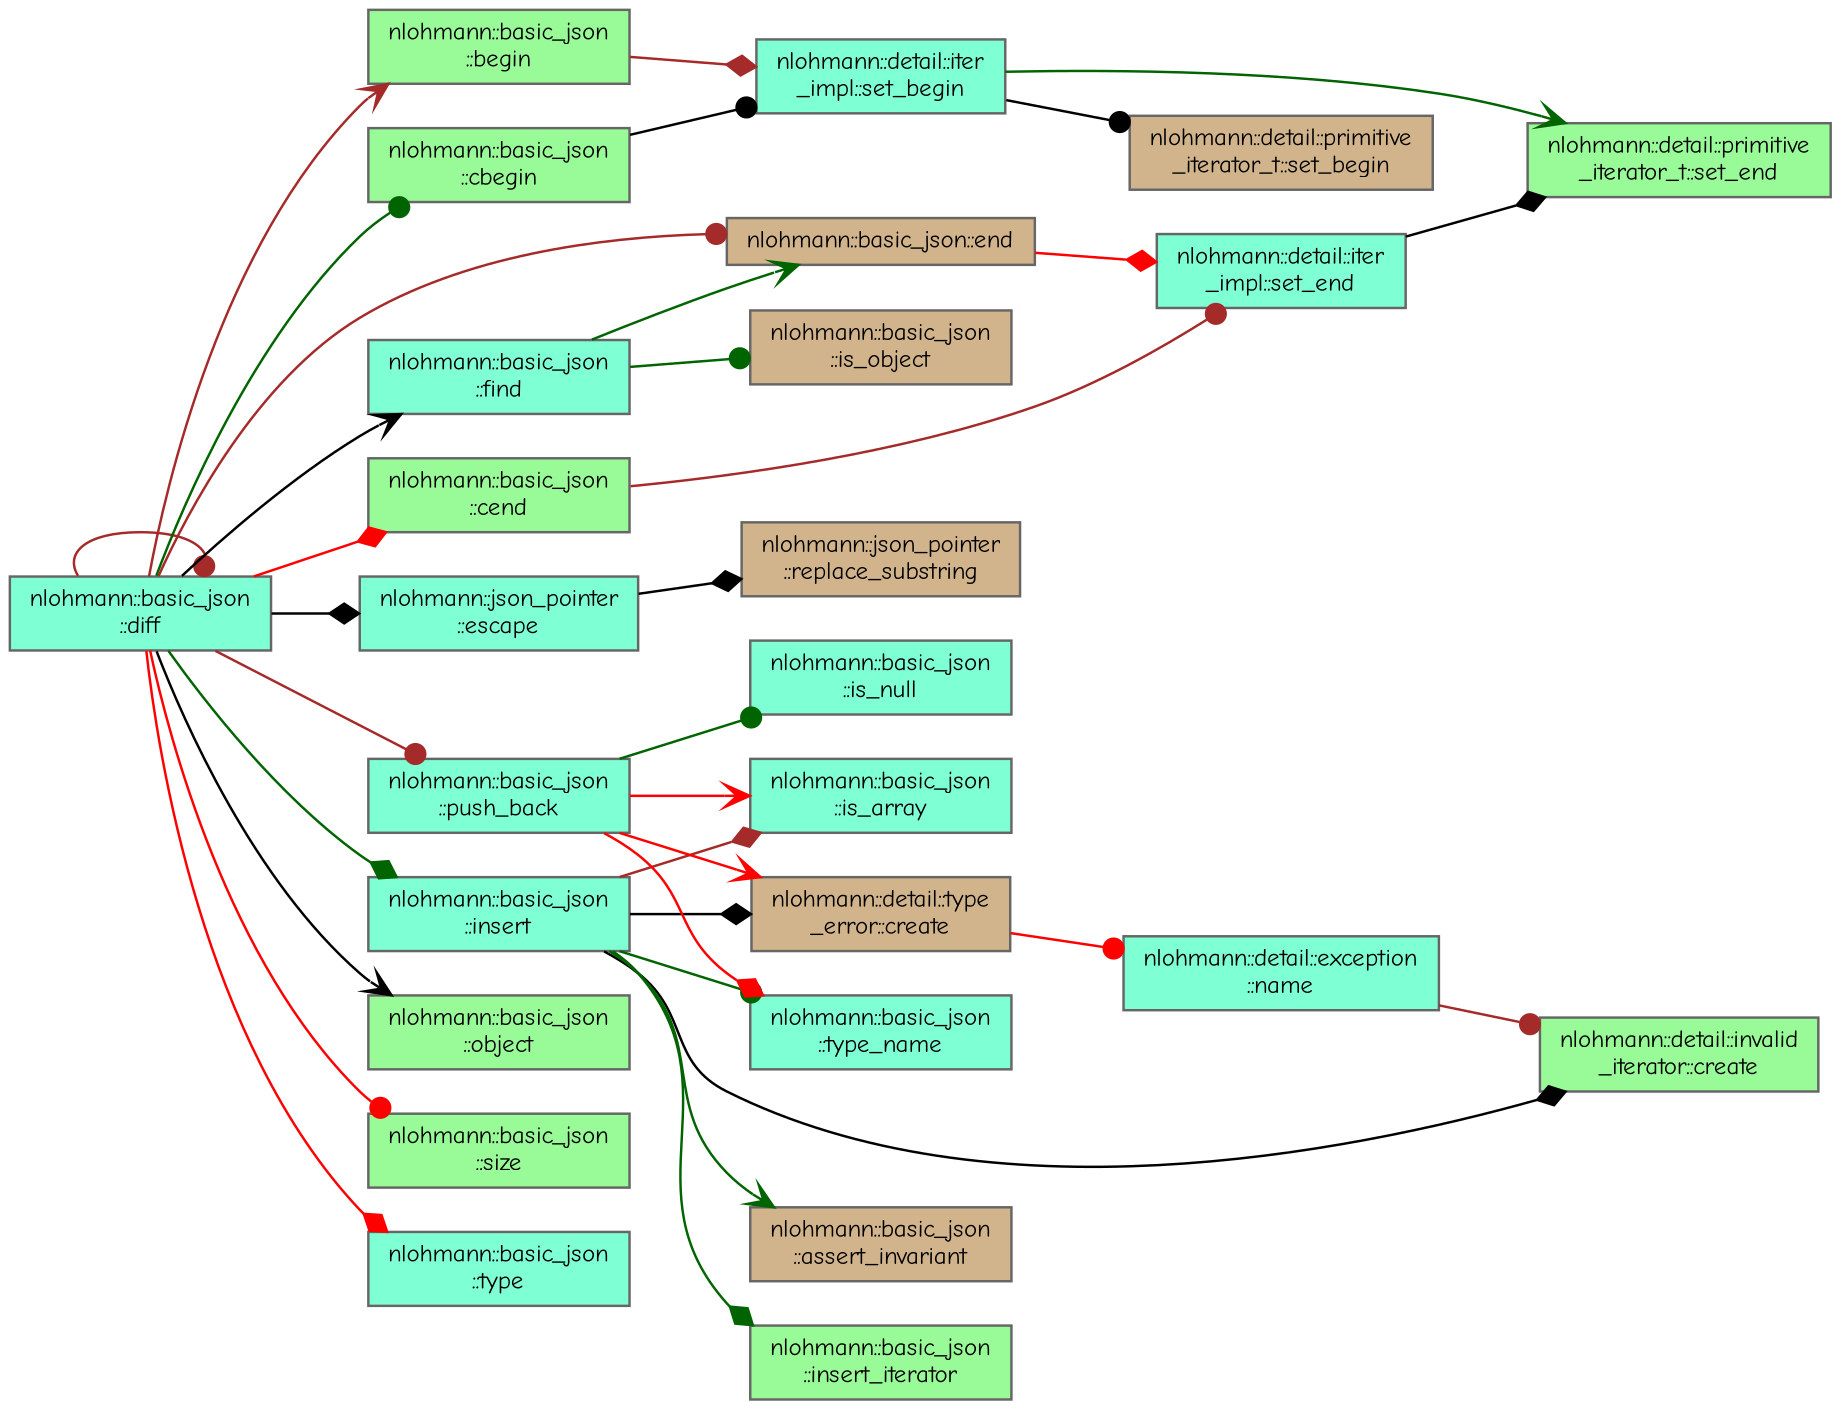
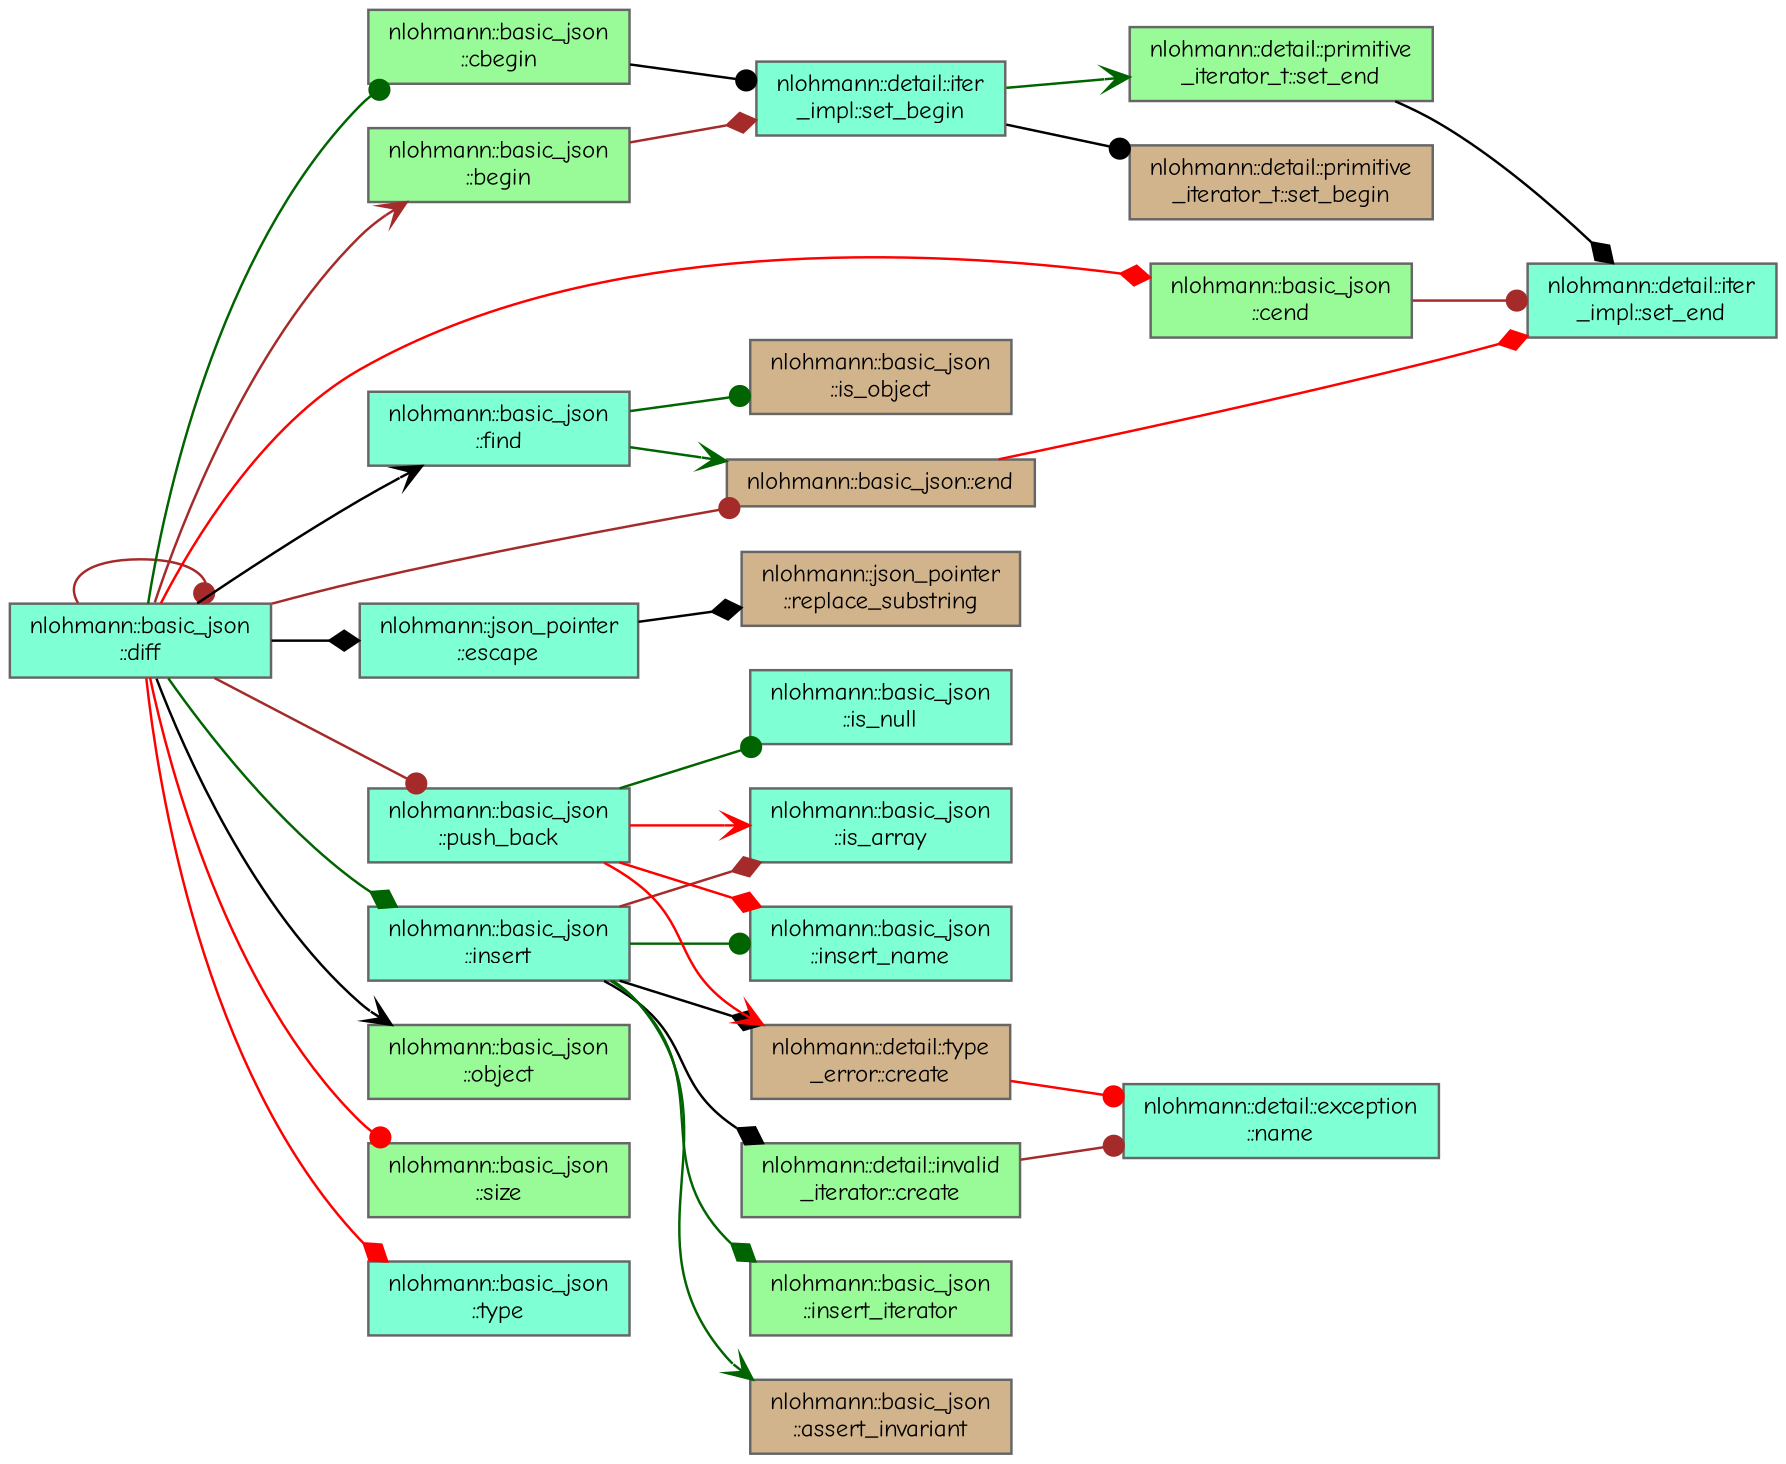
edge "nlohmann::detail::iter _impl::set_end" -> "nlohmann::detail::primitive _iterator_t::set_end": reversed
edge "nlohmann::detail::exception ::name" -> "nlohmann::detail::invalid _iterator::create": reversed
node "nlohmann::basic_json ::type_name": label "nlohmann::basic_json ::type_name" -> "nlohmann::basic_json ::insert_name"
